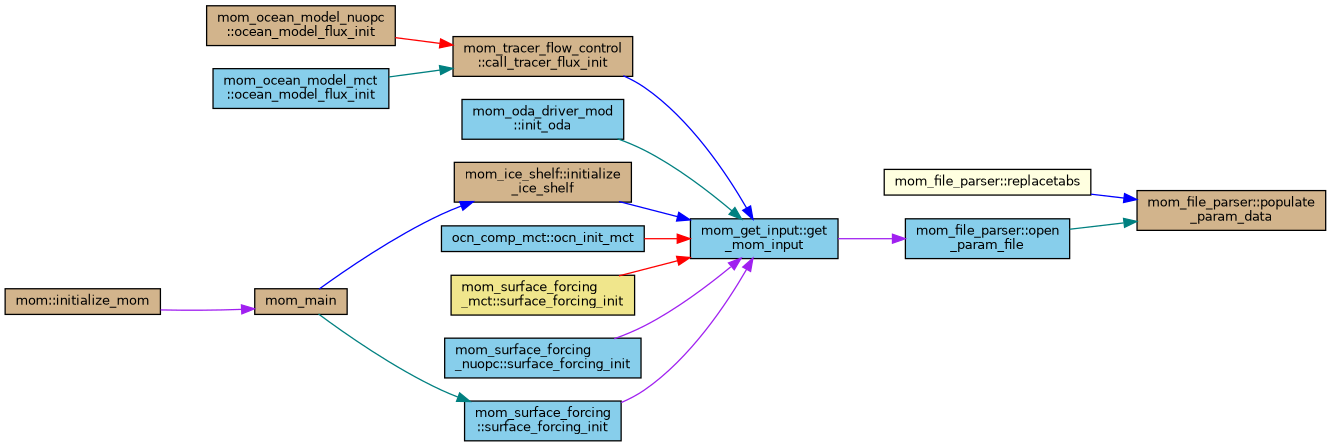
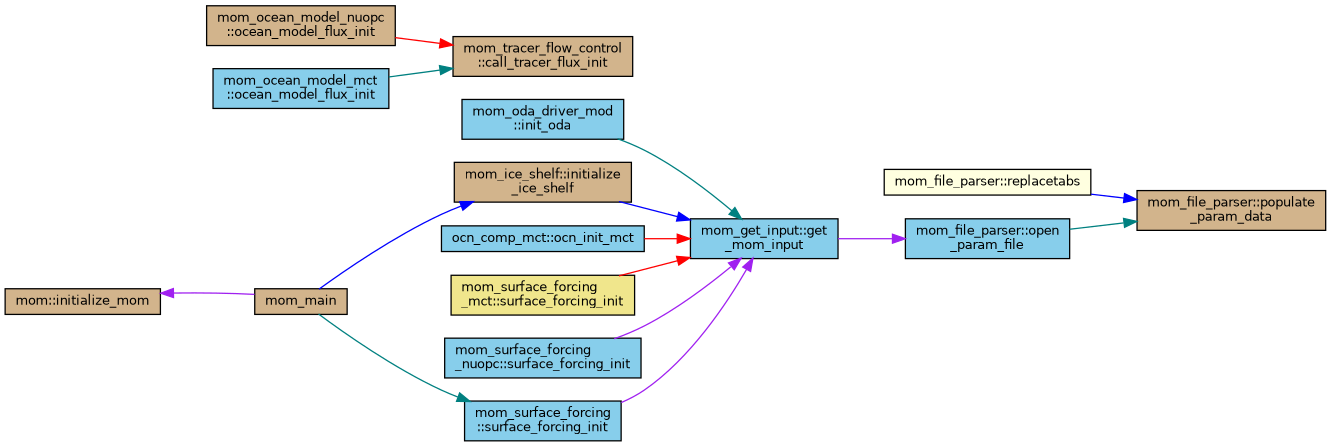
edge "mom_tracer_flow_control ::call_tracer_flux_init" -> "mom_get_input::get _mom_input": removed
edge "mom::initialize_mom" -> "mom_main": reversed
